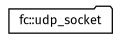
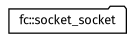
node "fc::udp_socket": label "fc::udp_socket" -> "fc::socket_socket"
